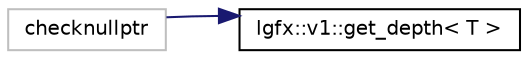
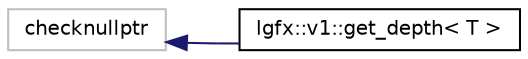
edge "checknullptr" -> "lgfx::v1::get_depth< T >": reversed
